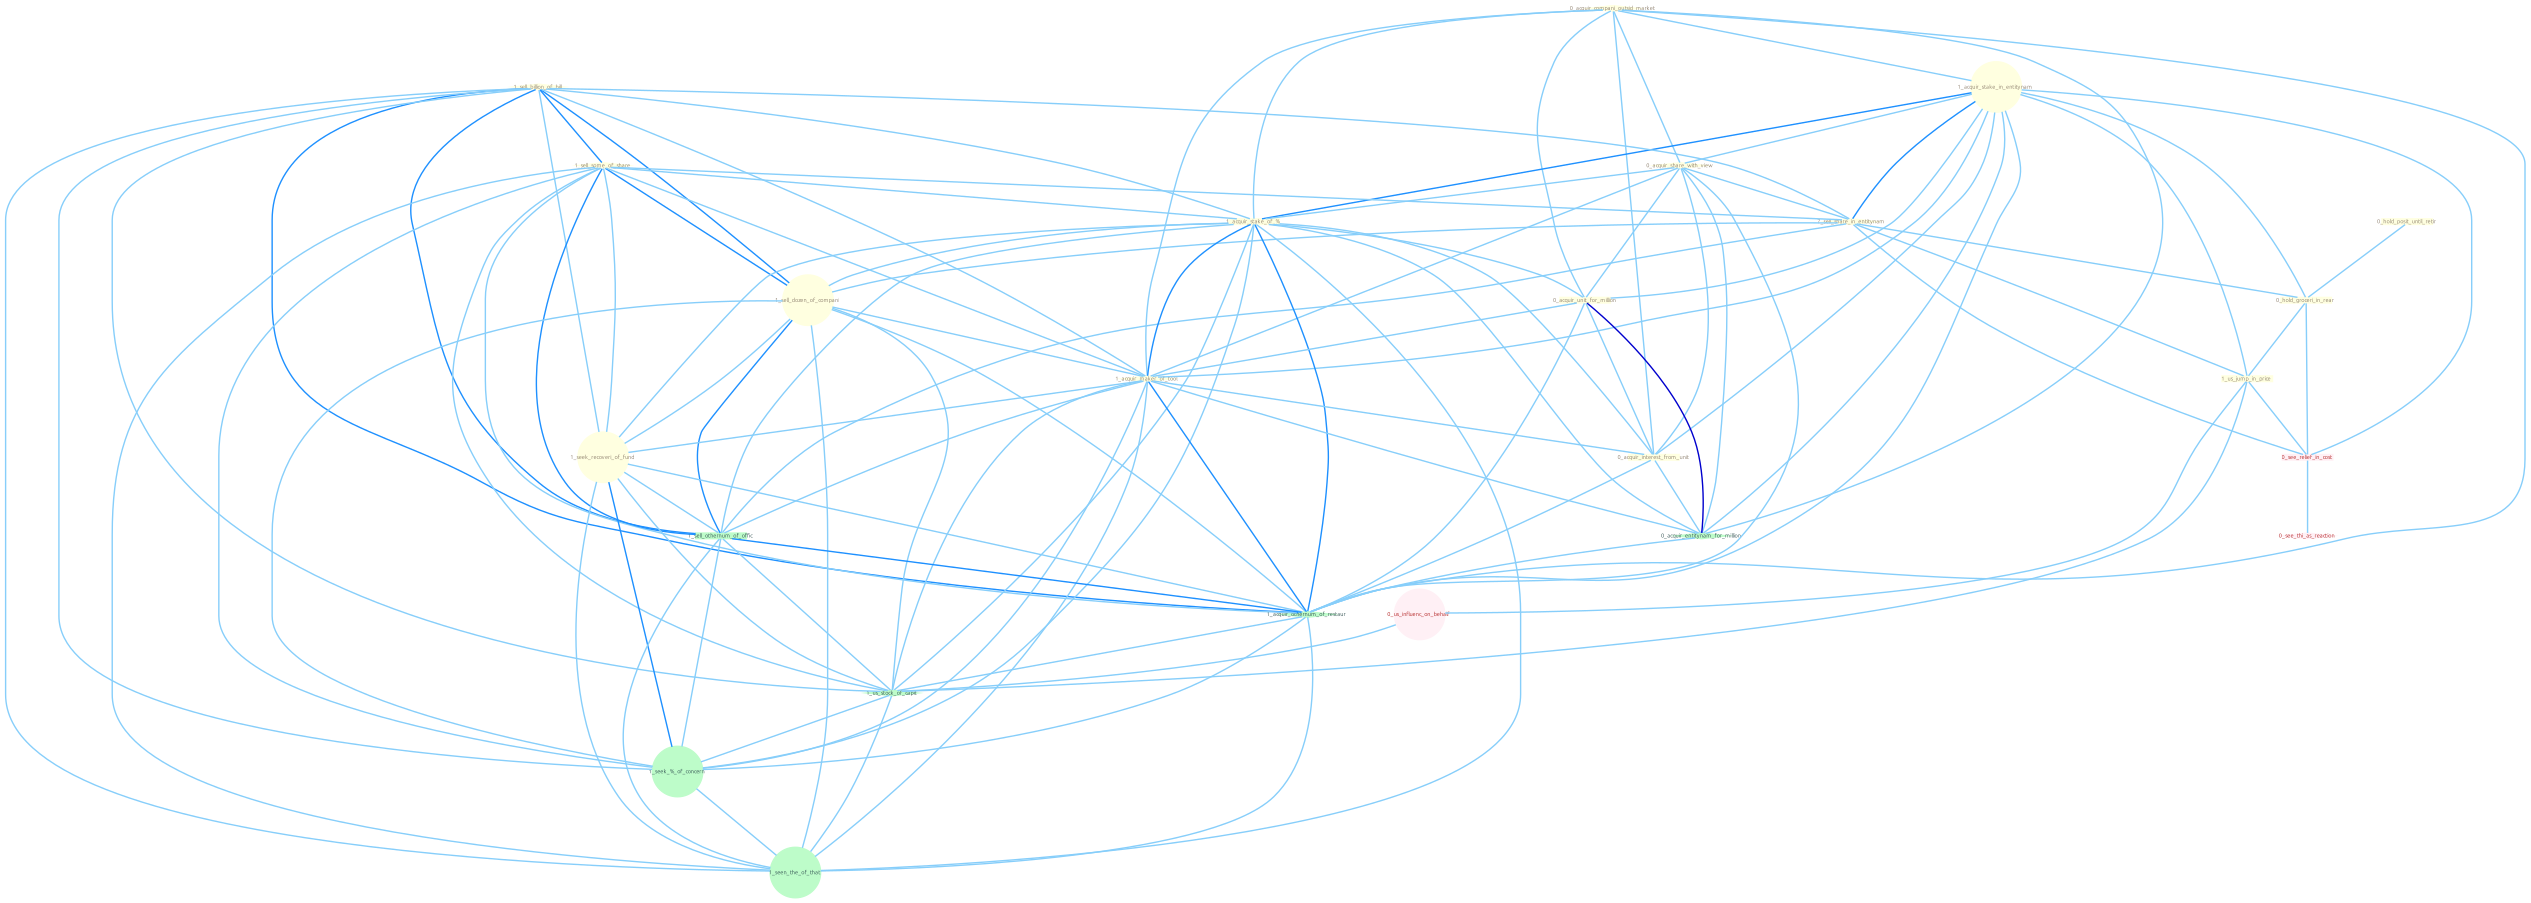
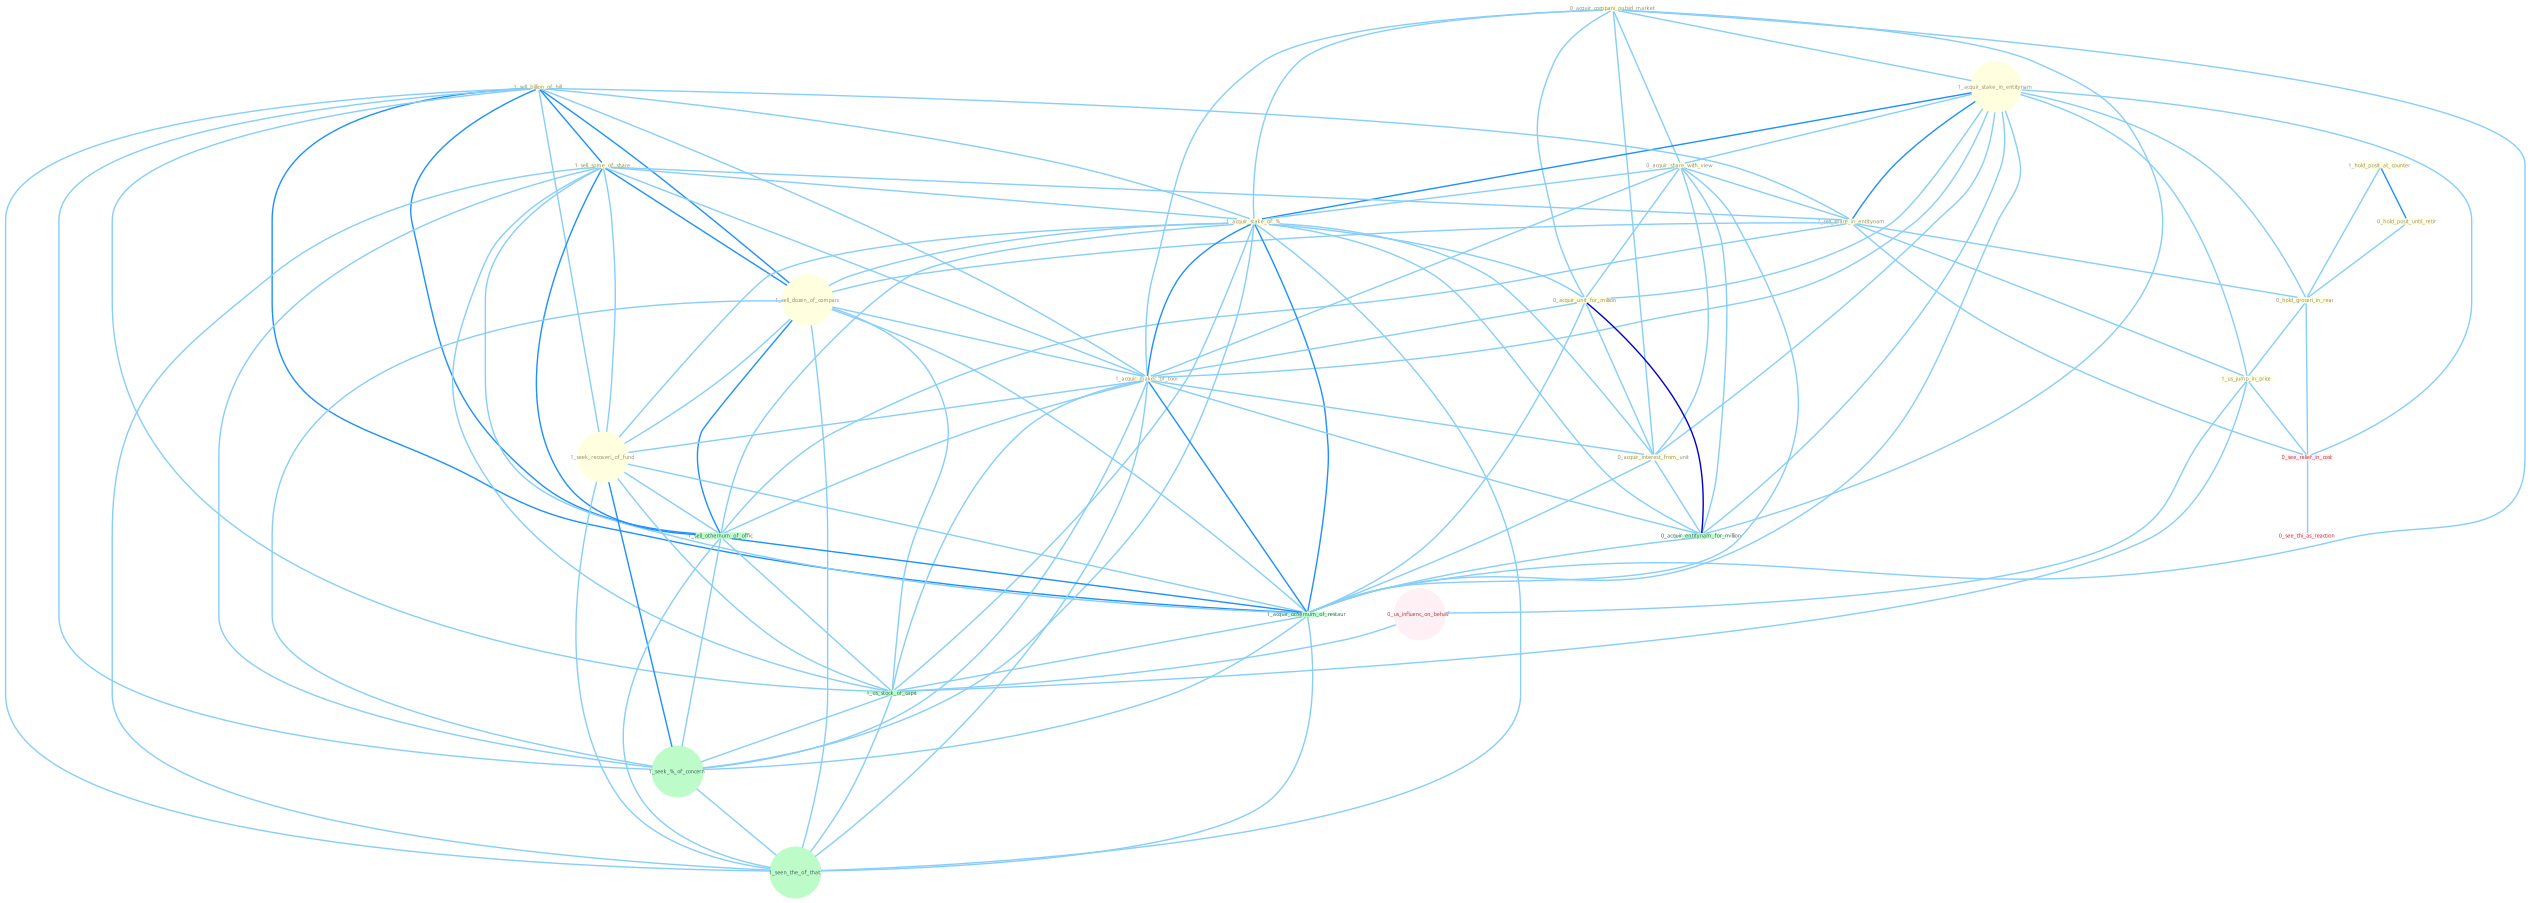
node "1_hold_posit_at_counter": added
